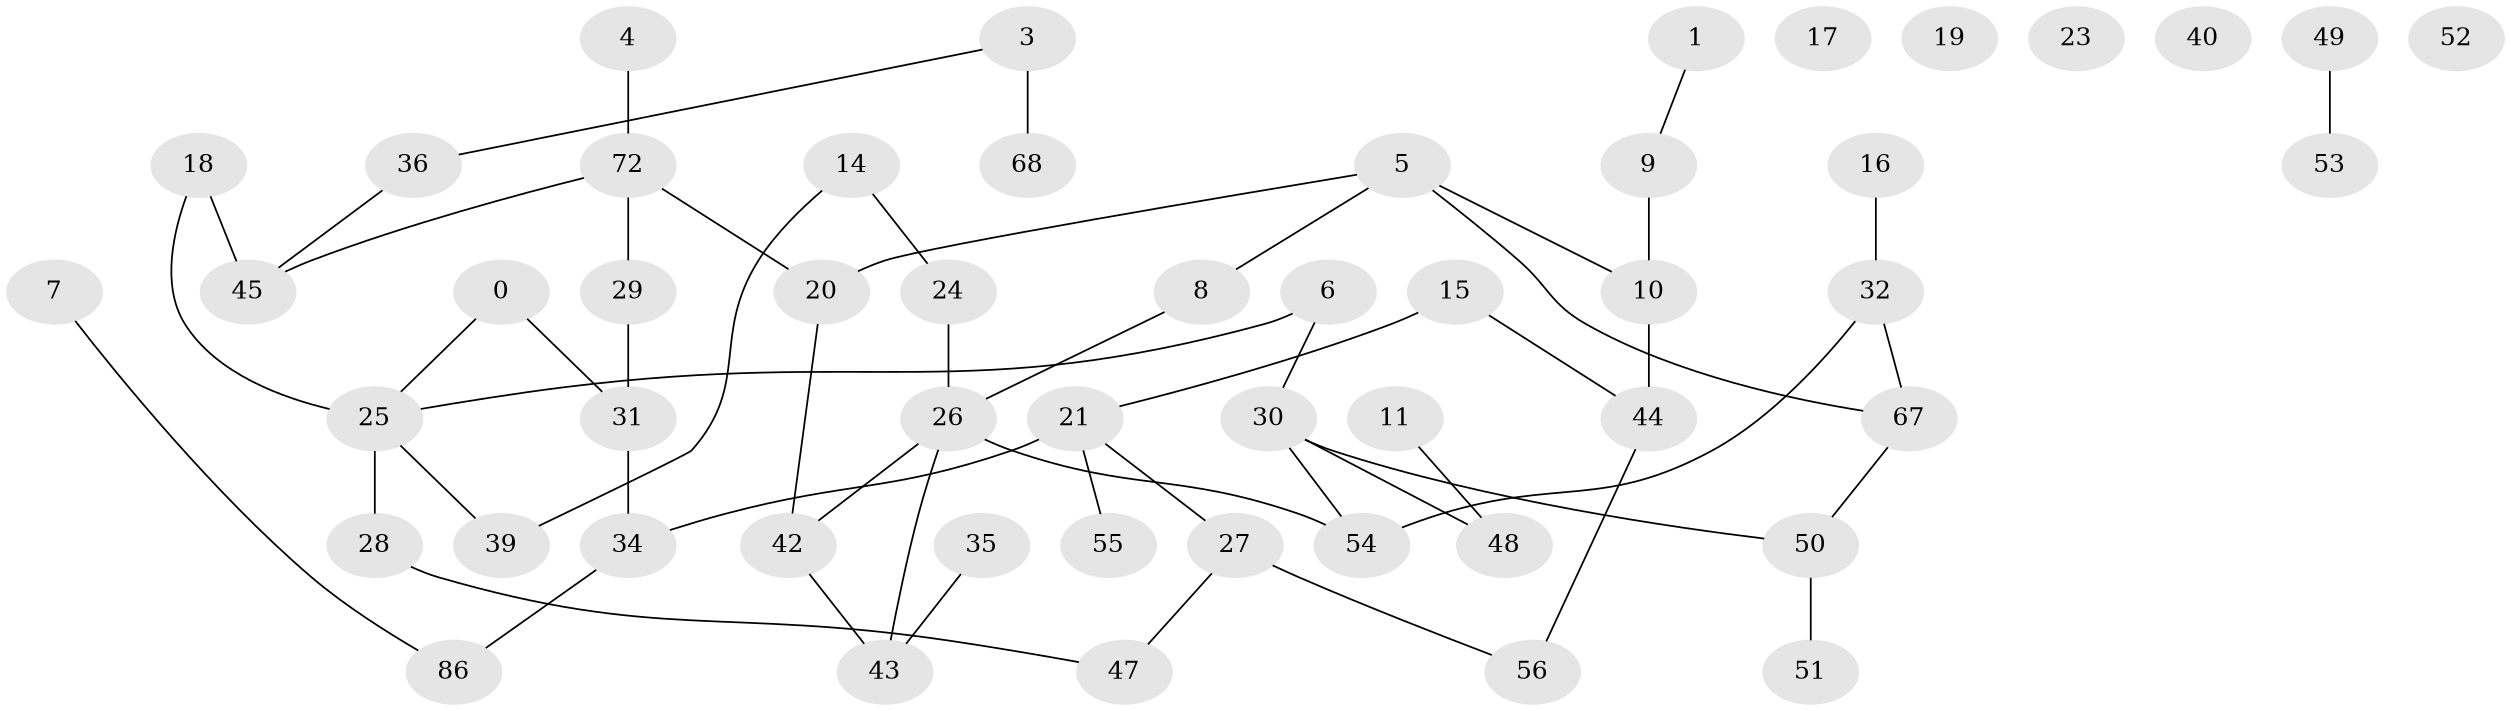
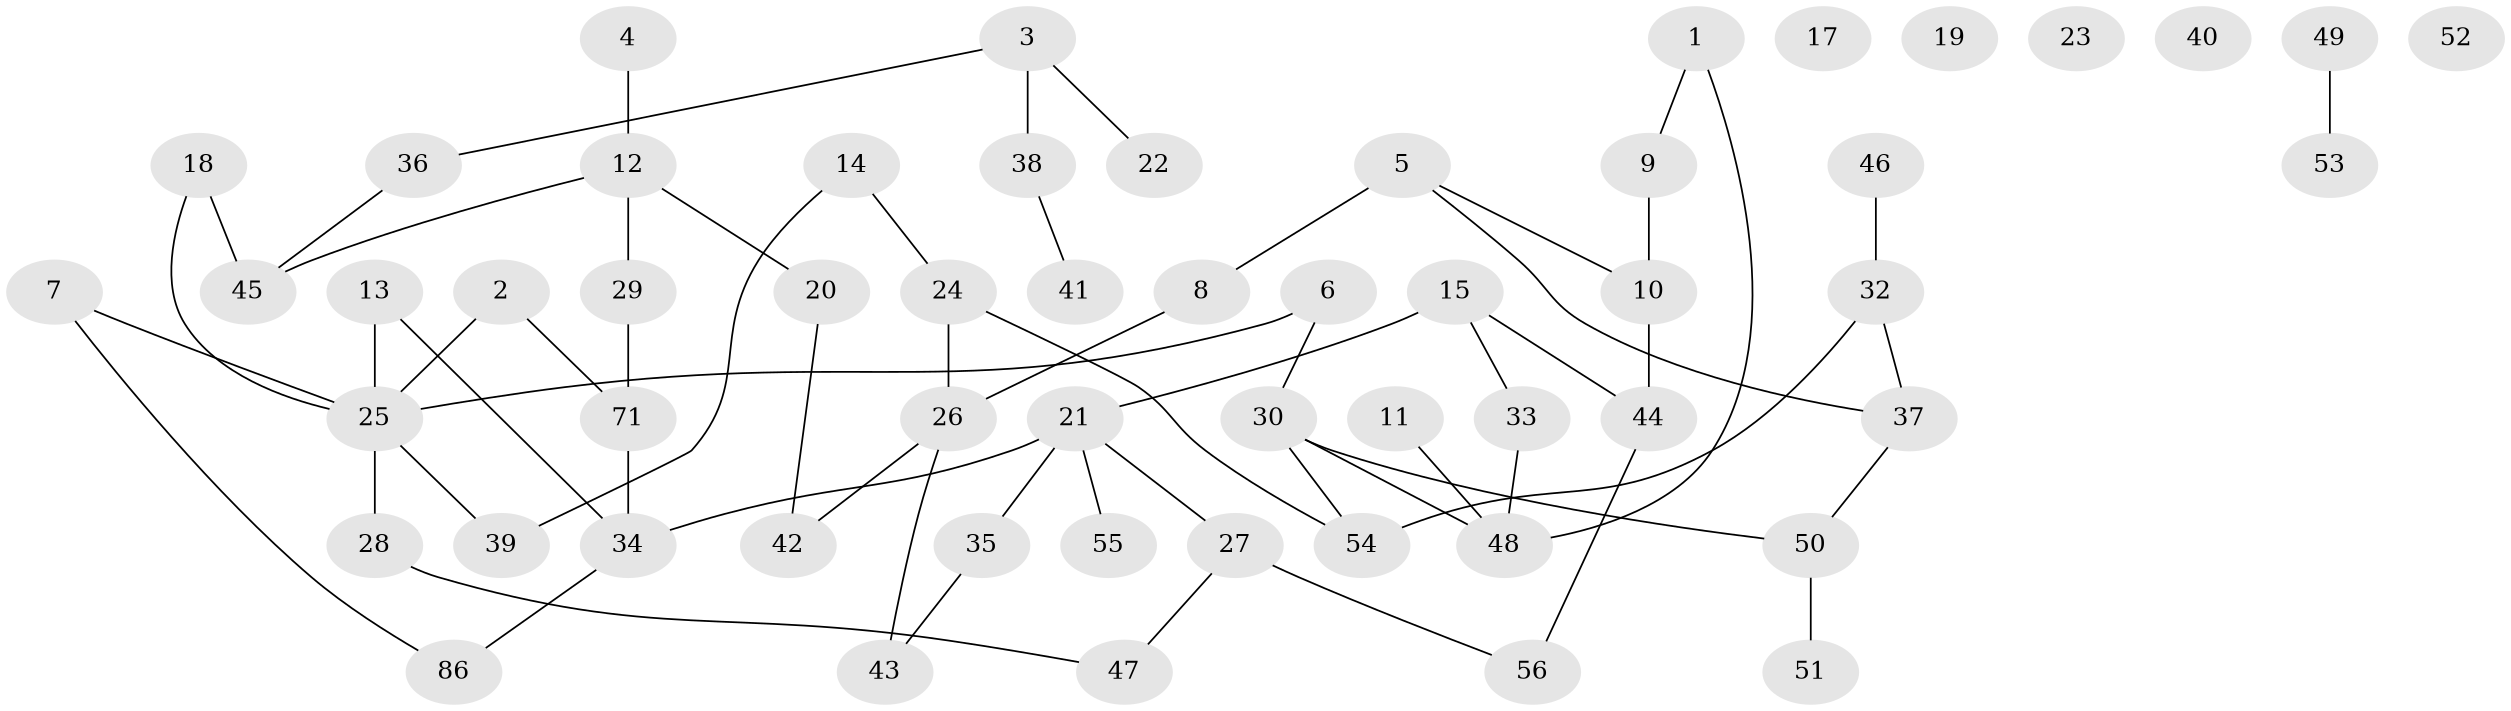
node "72": label "72" -> "12"
node "68": label "68" -> "38"
node "22": added
node "16": label "16" -> "46"
edge "5" -- "20": removed
node "13": added
node "0": label "0" -> "2"
node "41": added
edge "7" -- "25": added
edge "1" -- "48": added
node "31": label "31" -> "71"
node "33": added
node "67": label "67" -> "37"
edge "26" -- "54": now "24" -- "54"
edge "21" -- "35": added
edge "42" -- "43": removed
